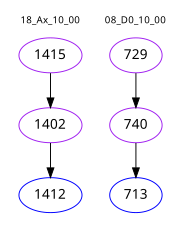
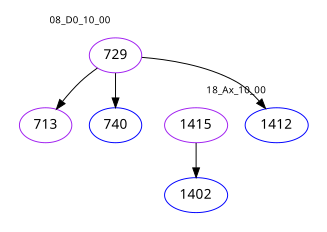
node "1402": color purple -> blue
node "740": color purple -> blue
edge "1402" -> "1412": now "729" -> "1412"
edge "740" -> "713": now "729" -> "713"
node "713": color blue -> purple
